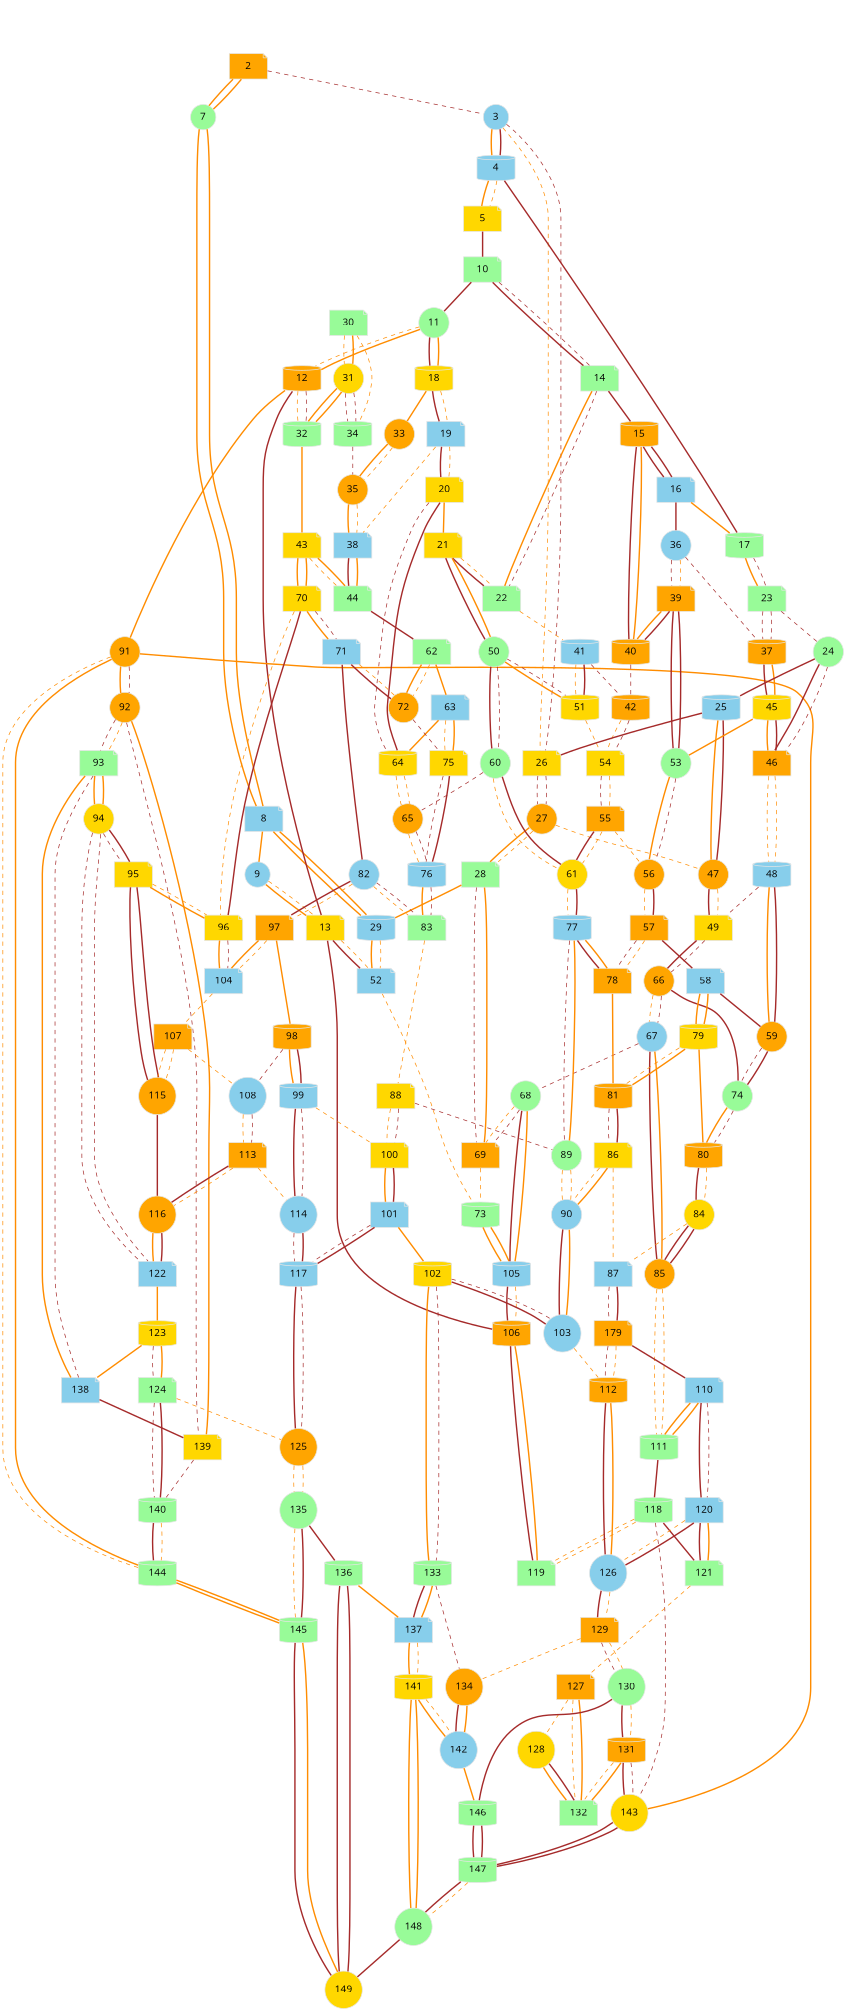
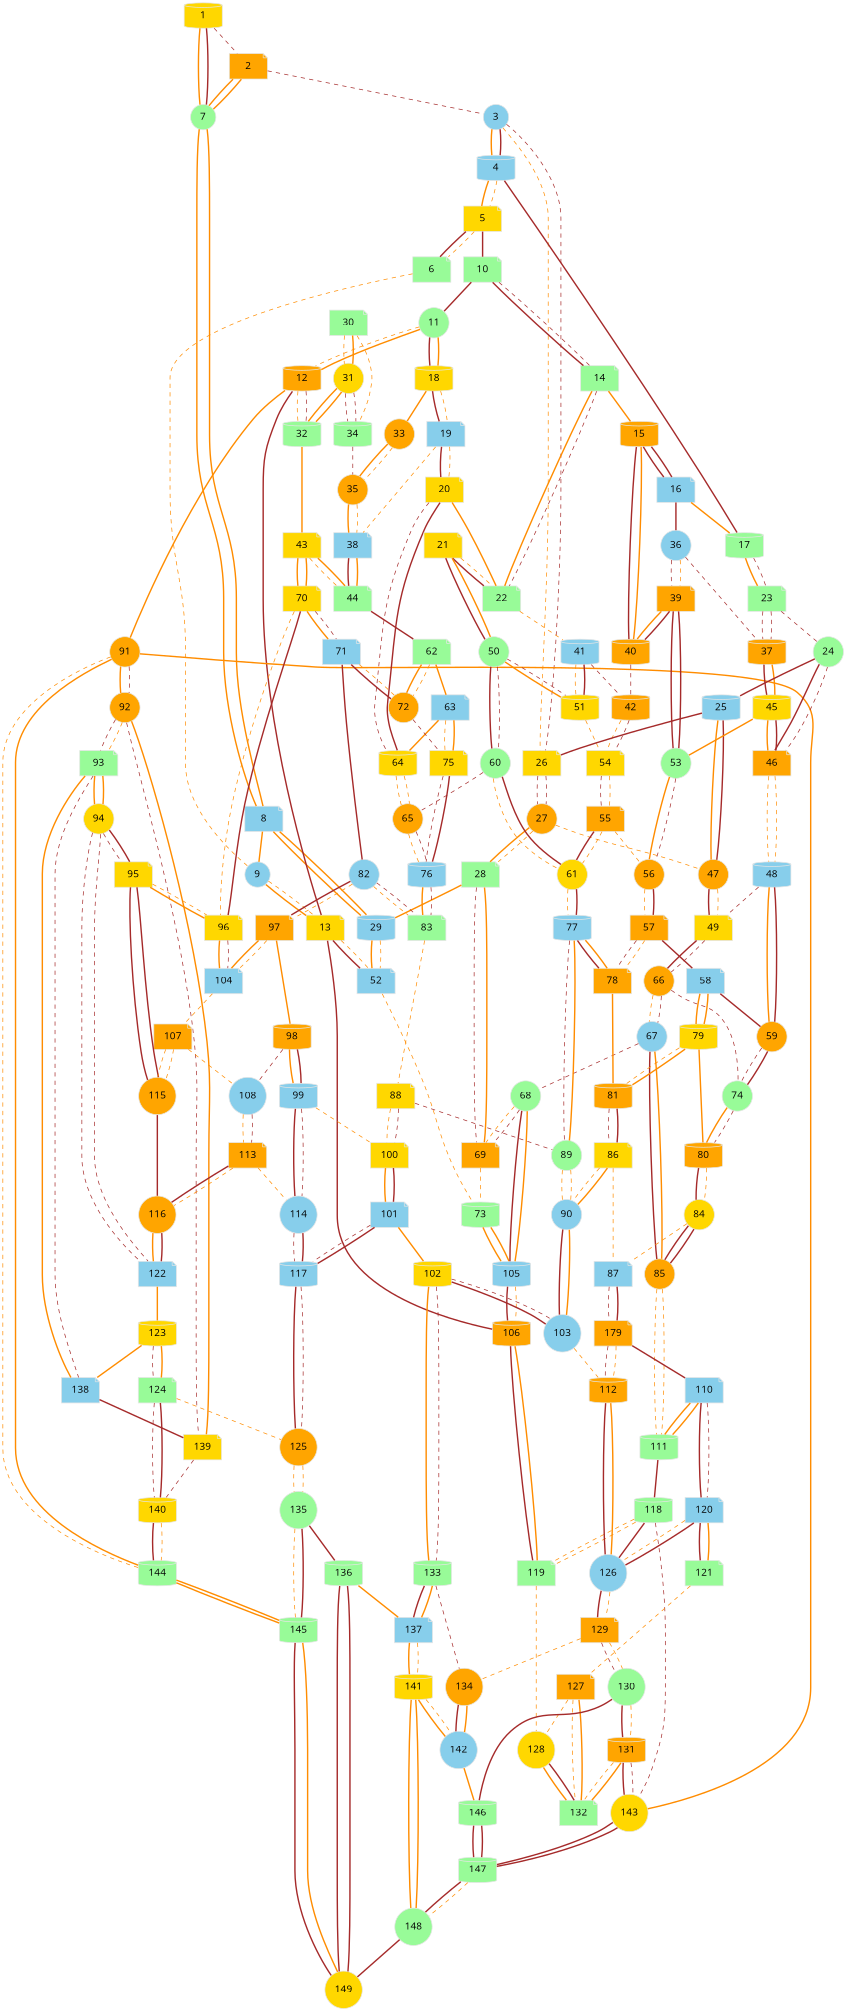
node "1": added
node "6": added
edge "14" -- "15": color brown -> darkorange
edge "20" -- "21": now "20" -- "22"
edge "66" -- "74": style bold -> dashed
node "140": fillcolor palegreen -> gold
edge "118" -- "121": now "118" -- "126"
edge "119" -- "128": added
